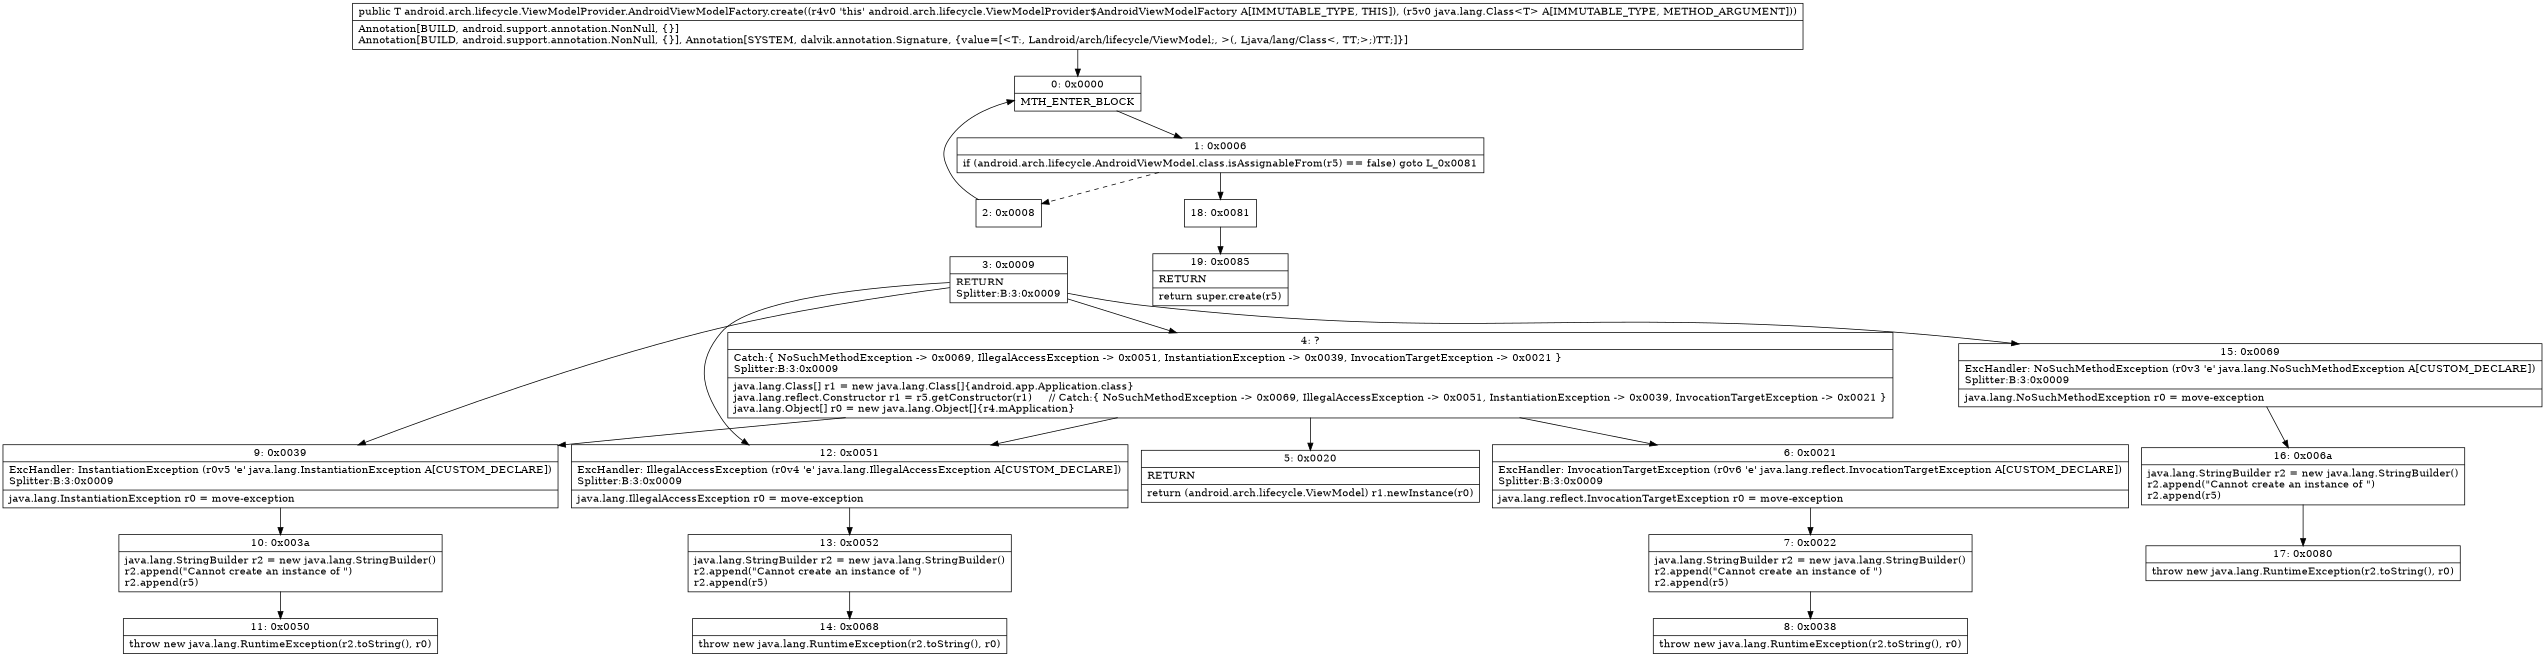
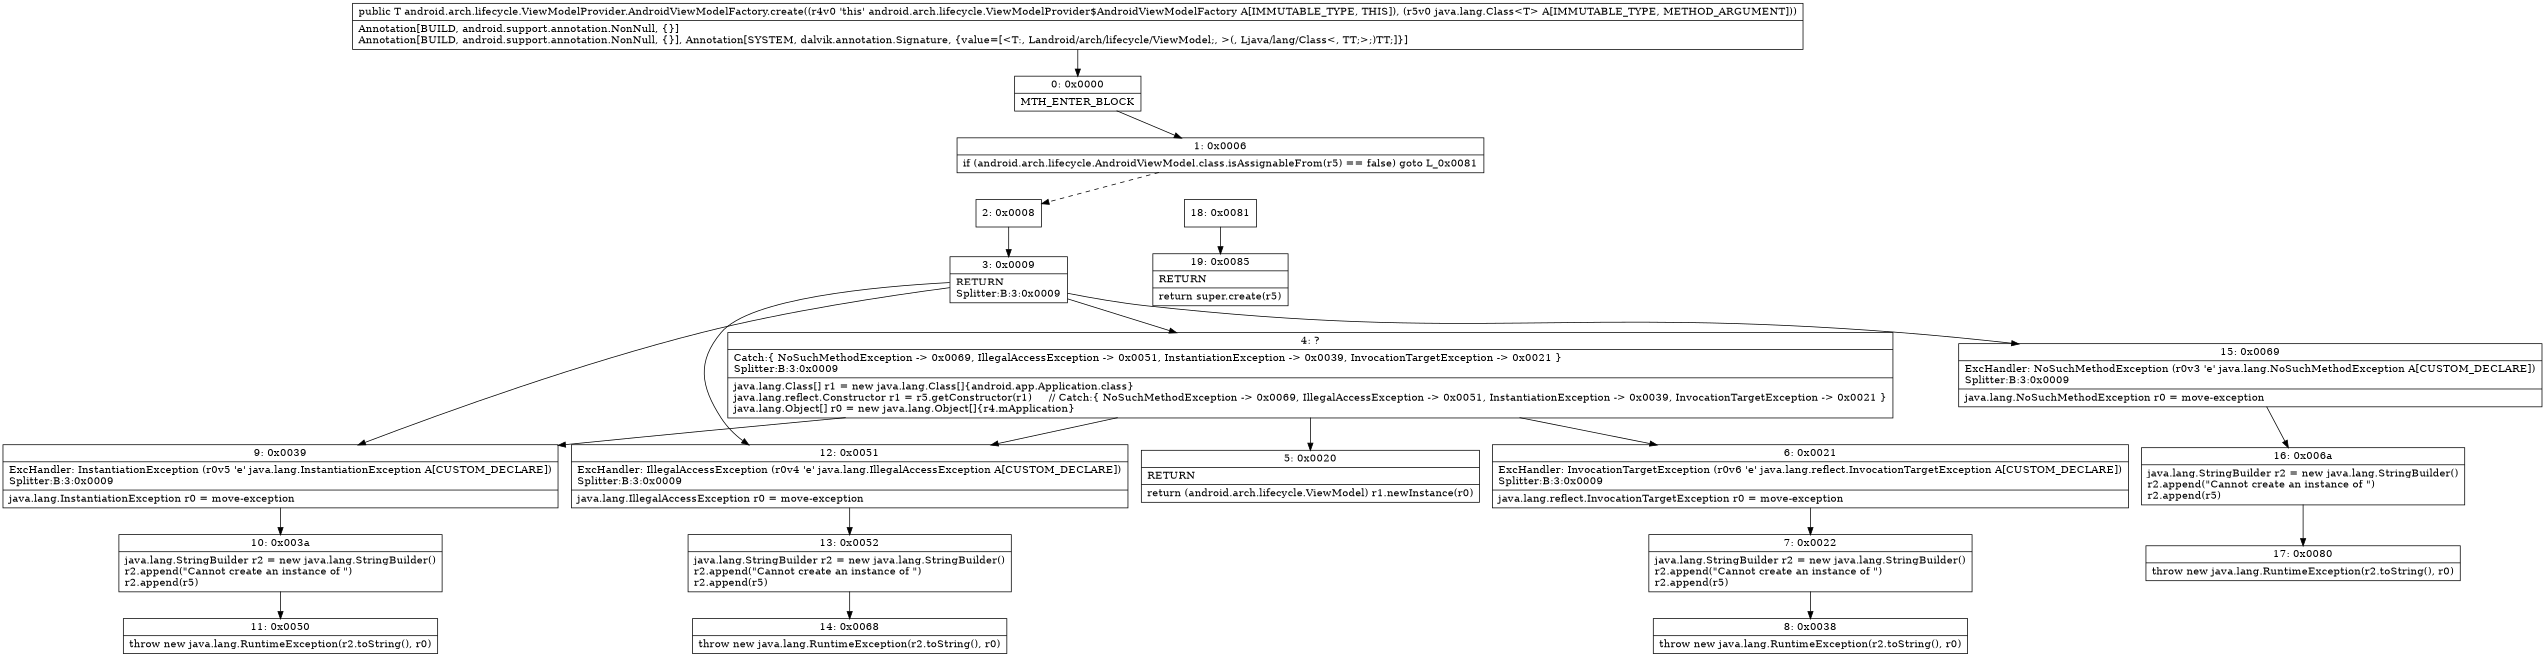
edge "2: 0x0008" -> "0: 0x0000": now "2: 0x0008" -> "3: 0x0009"
edge "1: 0x0006" -> "18: 0x0081": removed
